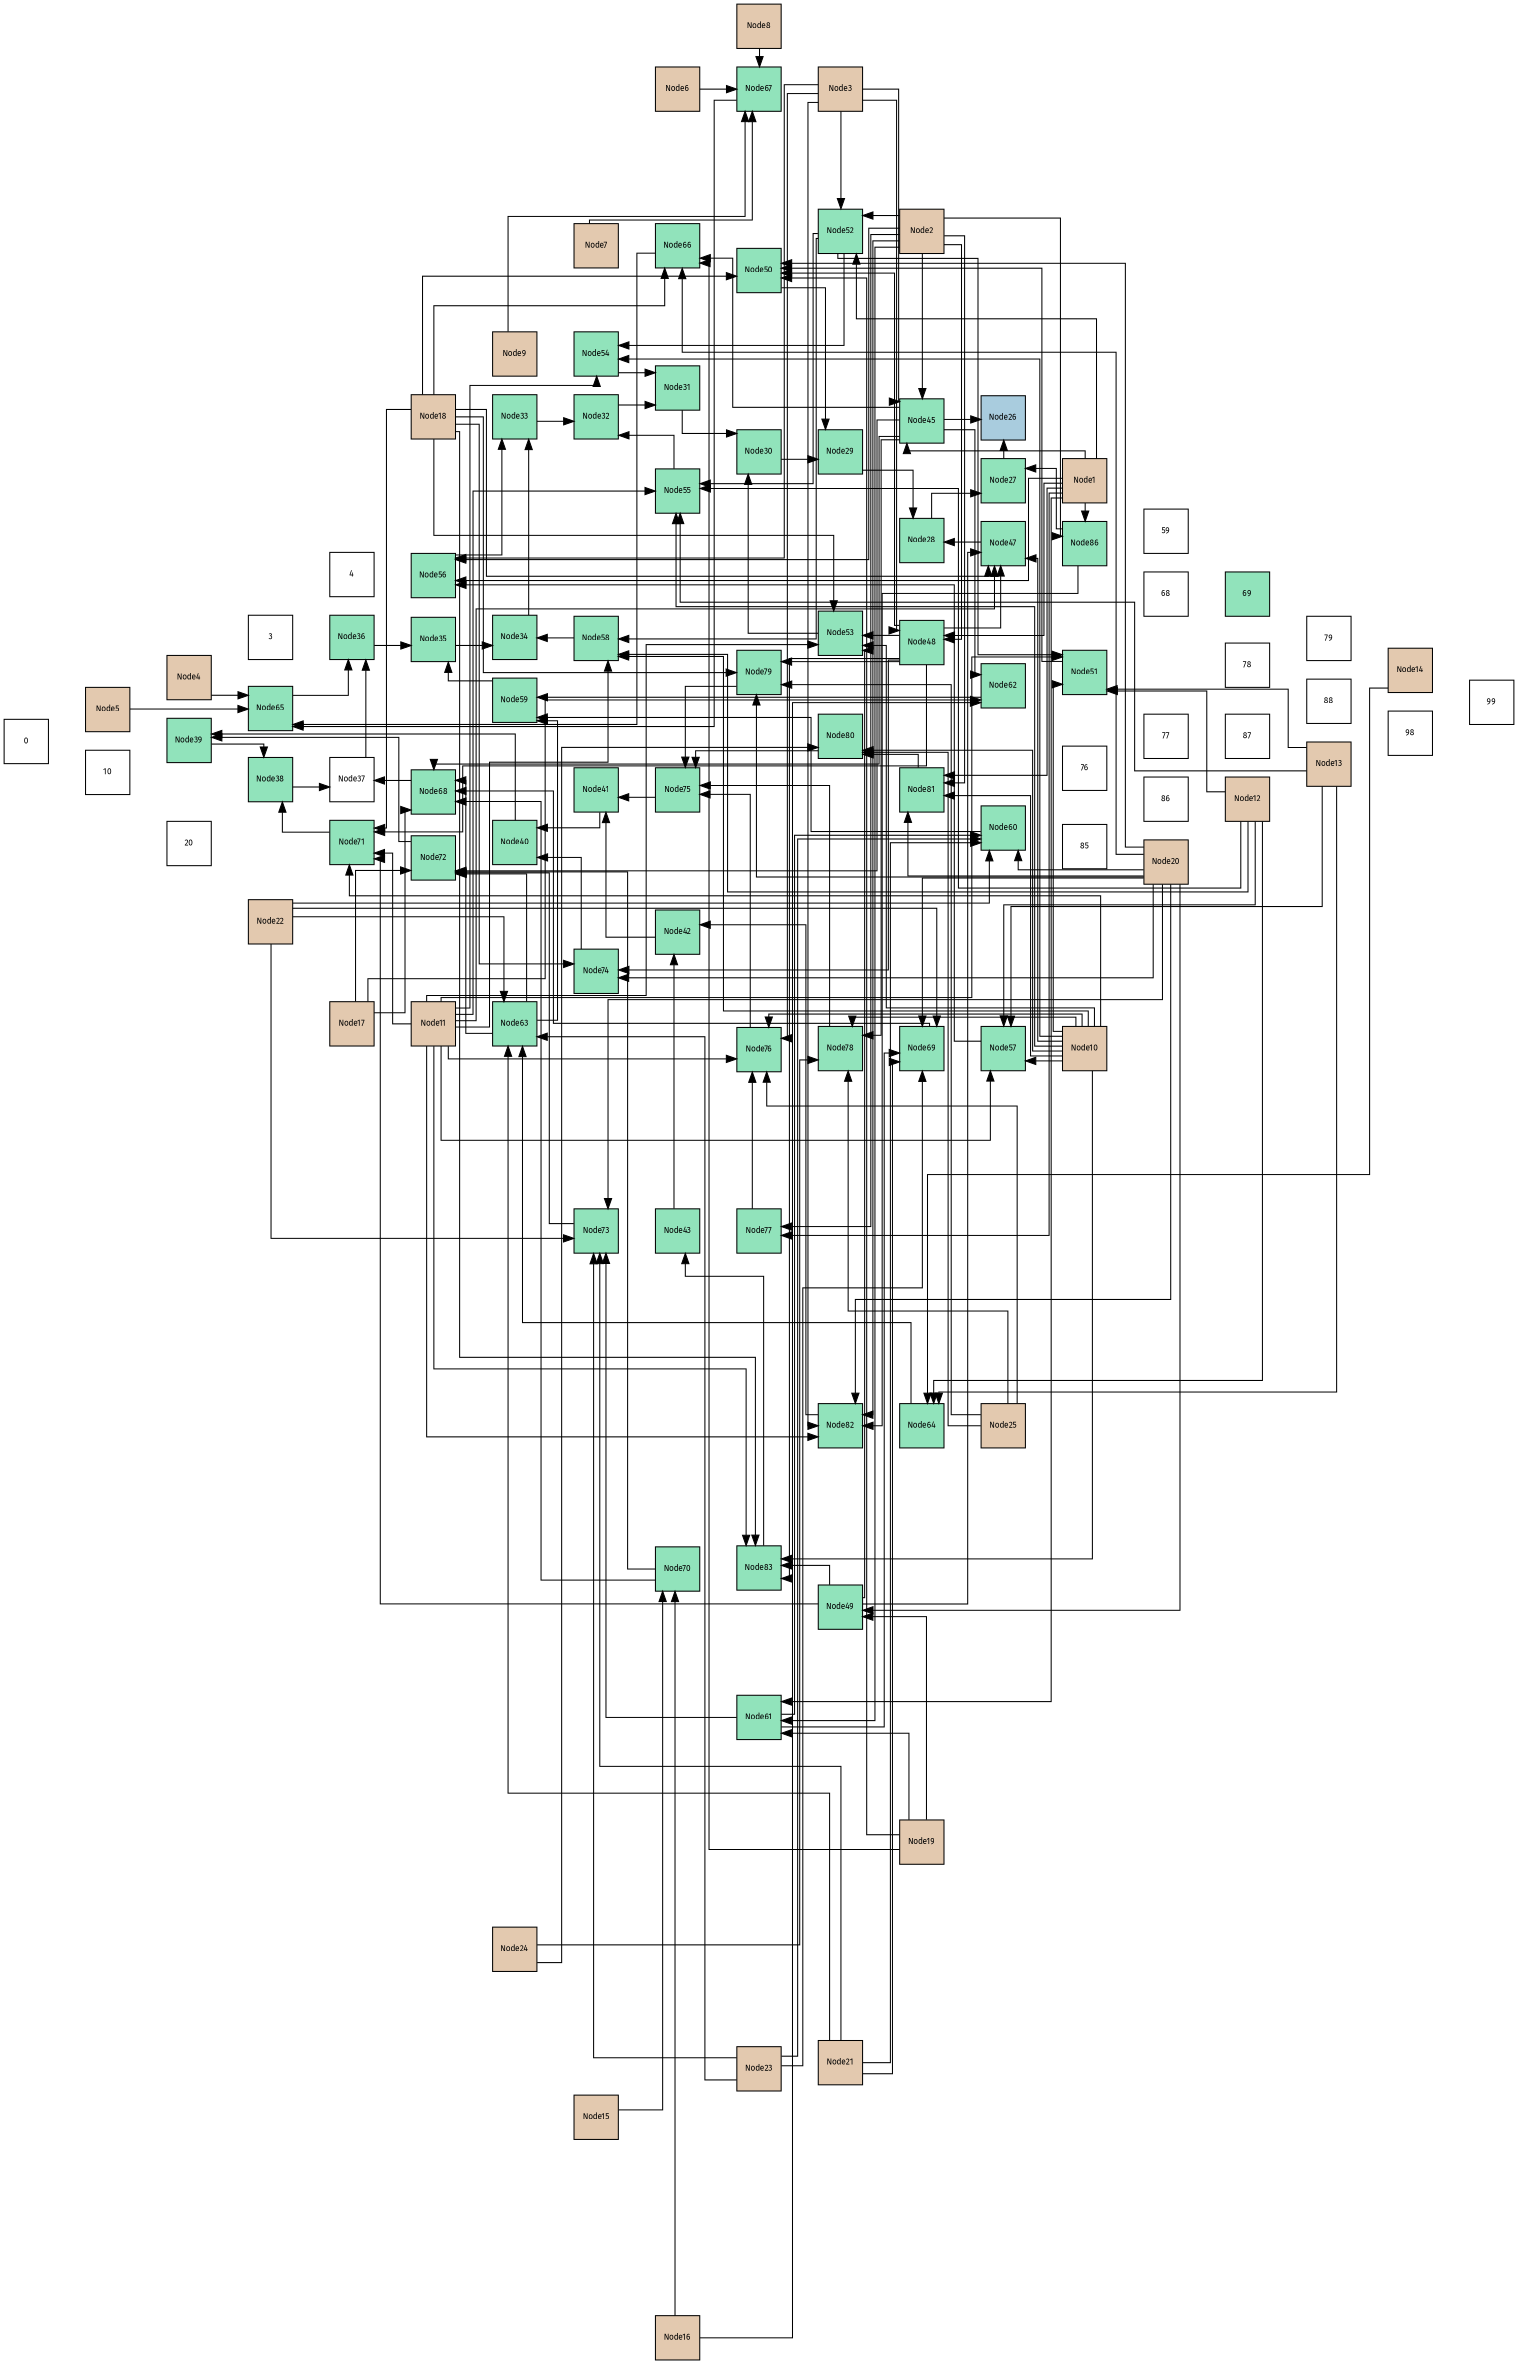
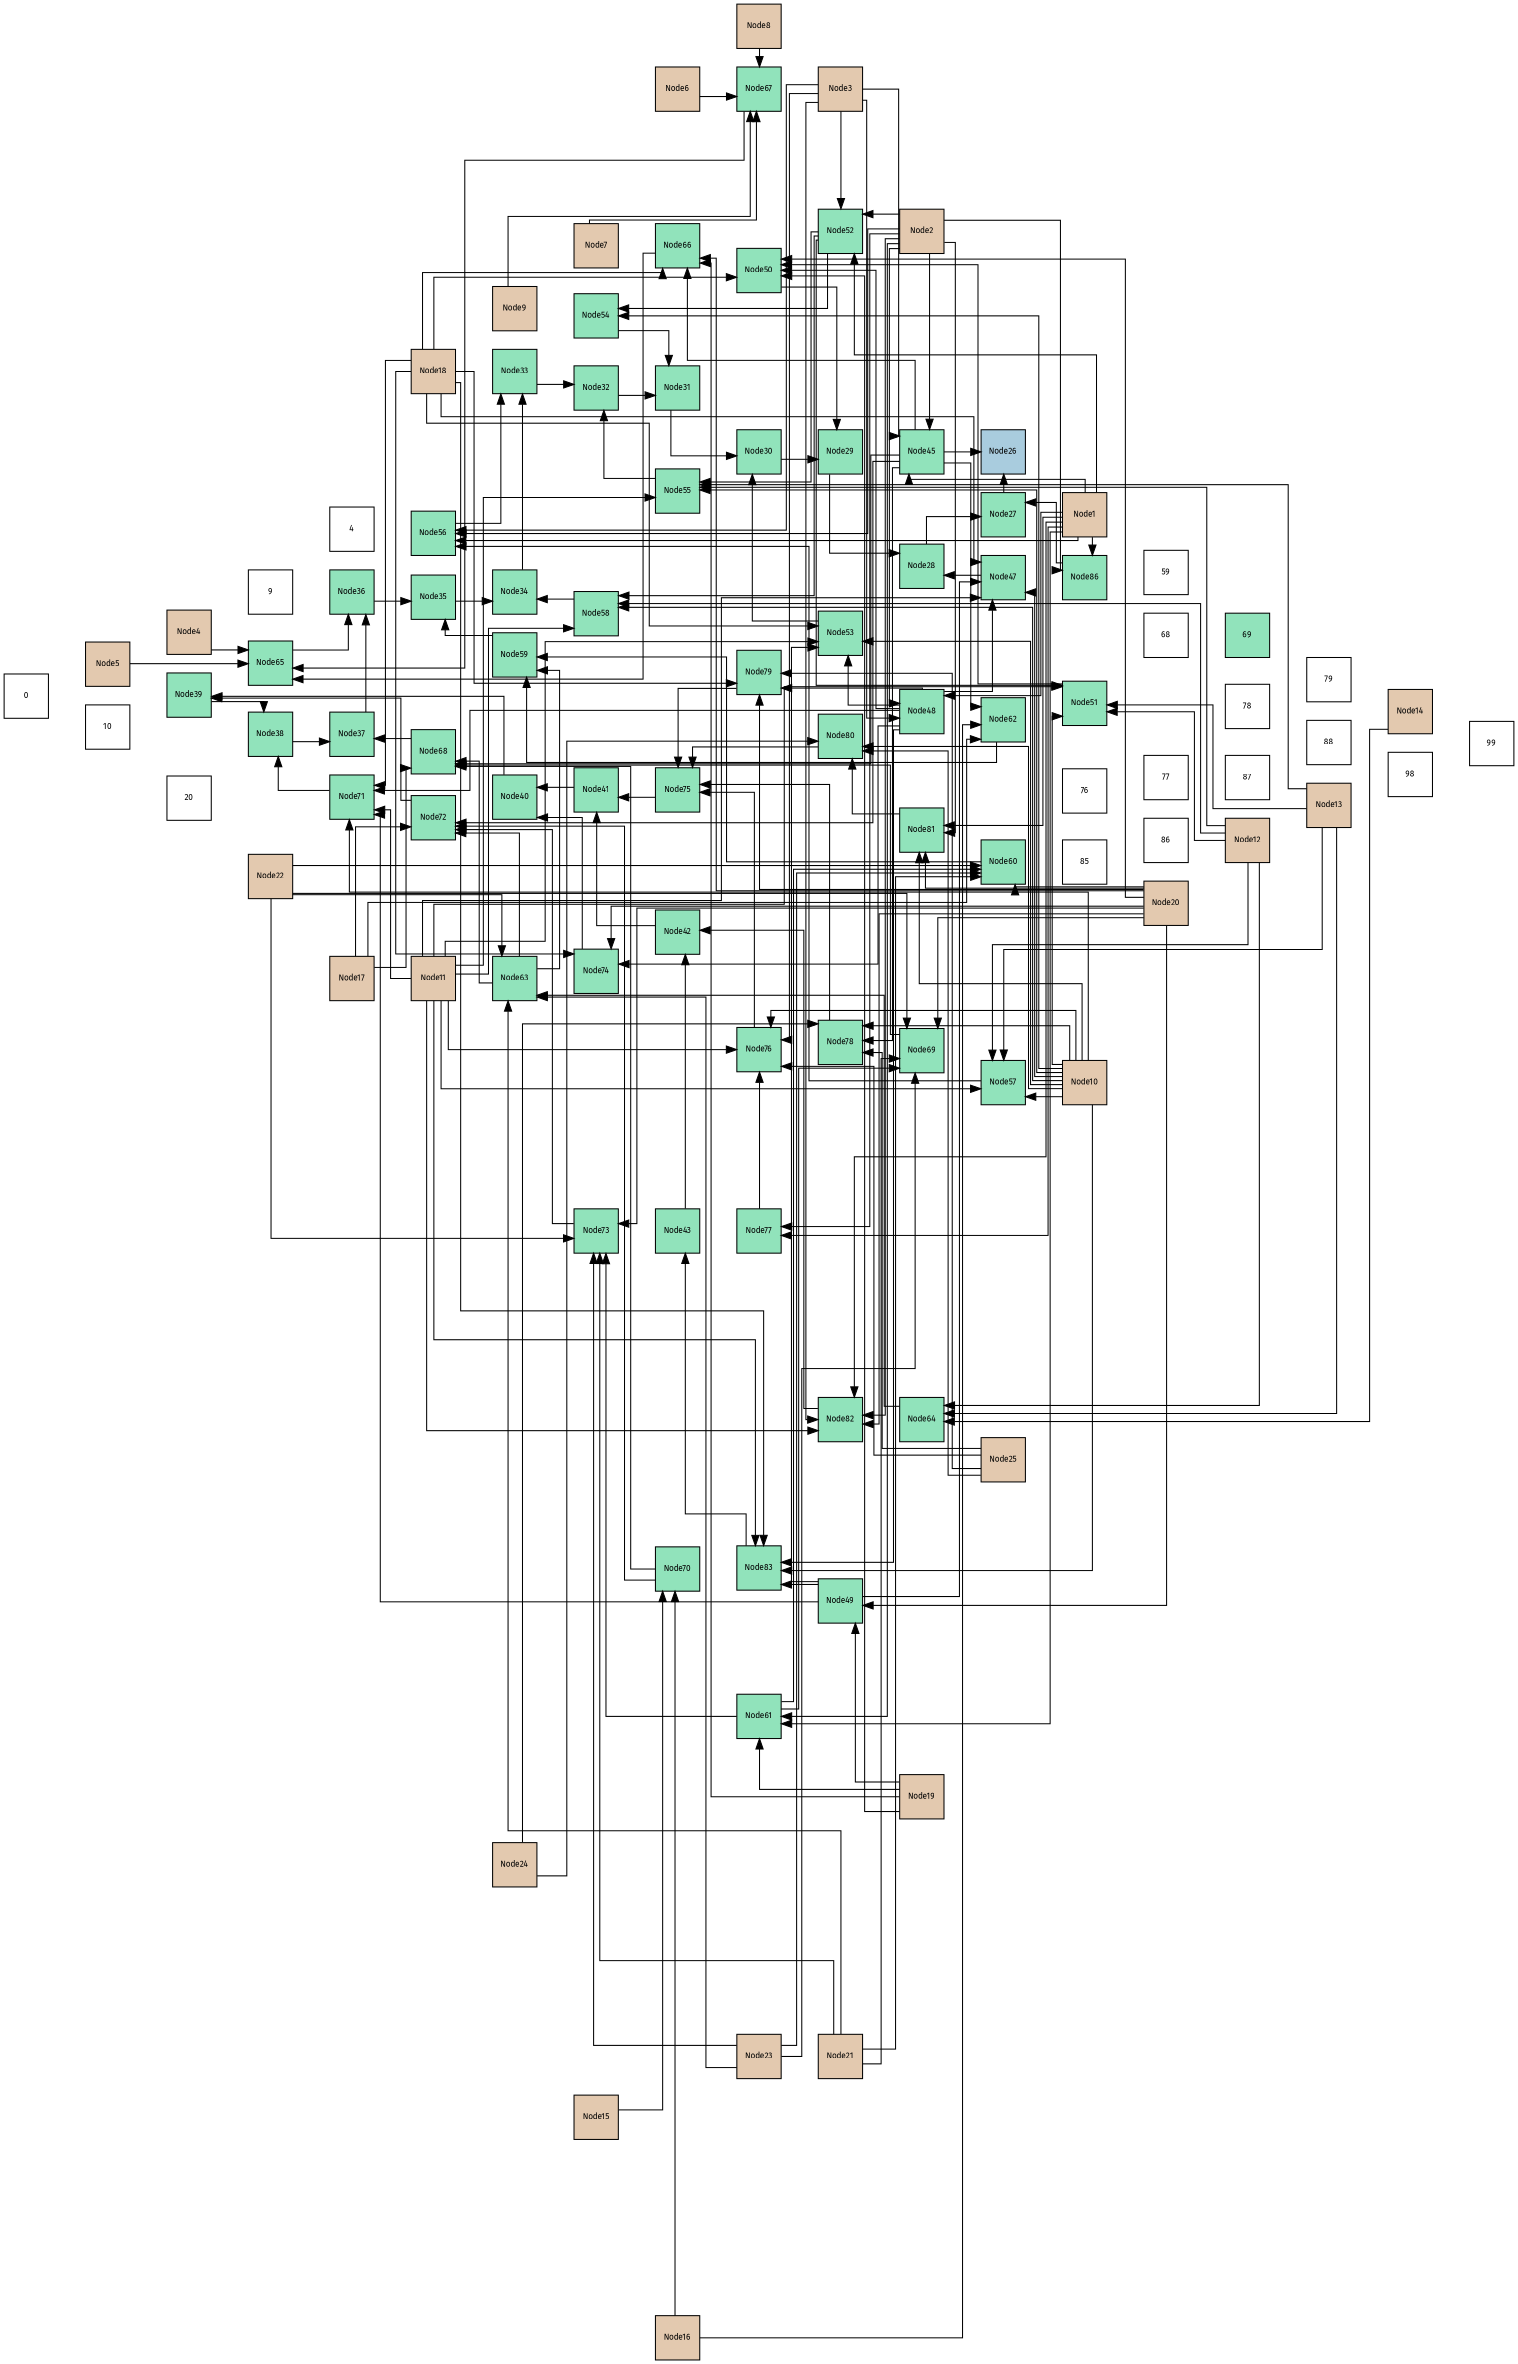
edge "Node11" -> "Node54": removed
node "3": label "3" -> "9"
node "Node37": fillcolor #ffffff -> #91e3bb
edge "Node86" -> "Node82": now "Node1" -> "Node82"
